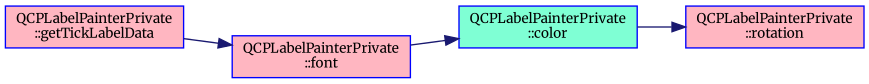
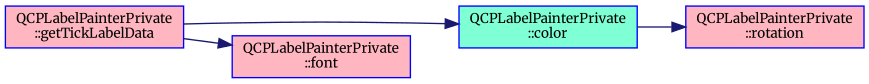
edge "QCPLabelPainterPrivate ::font" -> "QCPLabelPainterPrivate ::color": now "QCPLabelPainterPrivate ::getTickLabelData" -> "QCPLabelPainterPrivate ::color"
